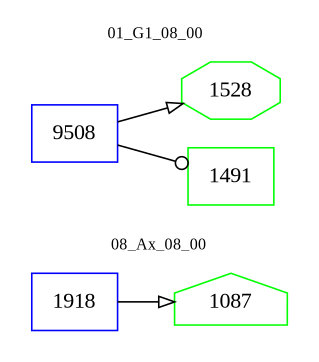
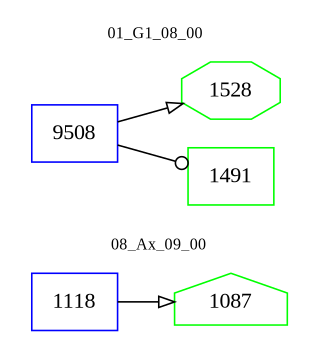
cluster "08_Ax_08_00": label "08_Ax_08_00" -> "08_Ax_09_00"
node "1918": label "1918" -> "1118"
